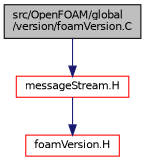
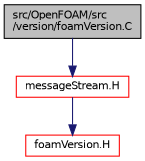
node "src/OpenFOAM/global /version/foamVersion.C": label "src/OpenFOAM/global /version/foamVersion.C" -> "src/OpenFOAM/src /version/foamVersion.C"
